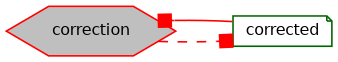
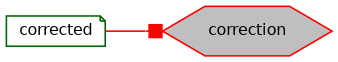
edge "correction" -> "corrected": removed
